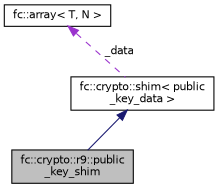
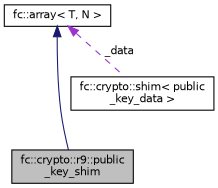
edge "fc::crypto::r9::public _key_shim" -> "fc::crypto::shim< public _key_data >": now "fc::crypto::r9::public _key_shim" -> "fc::array< T, N >"
